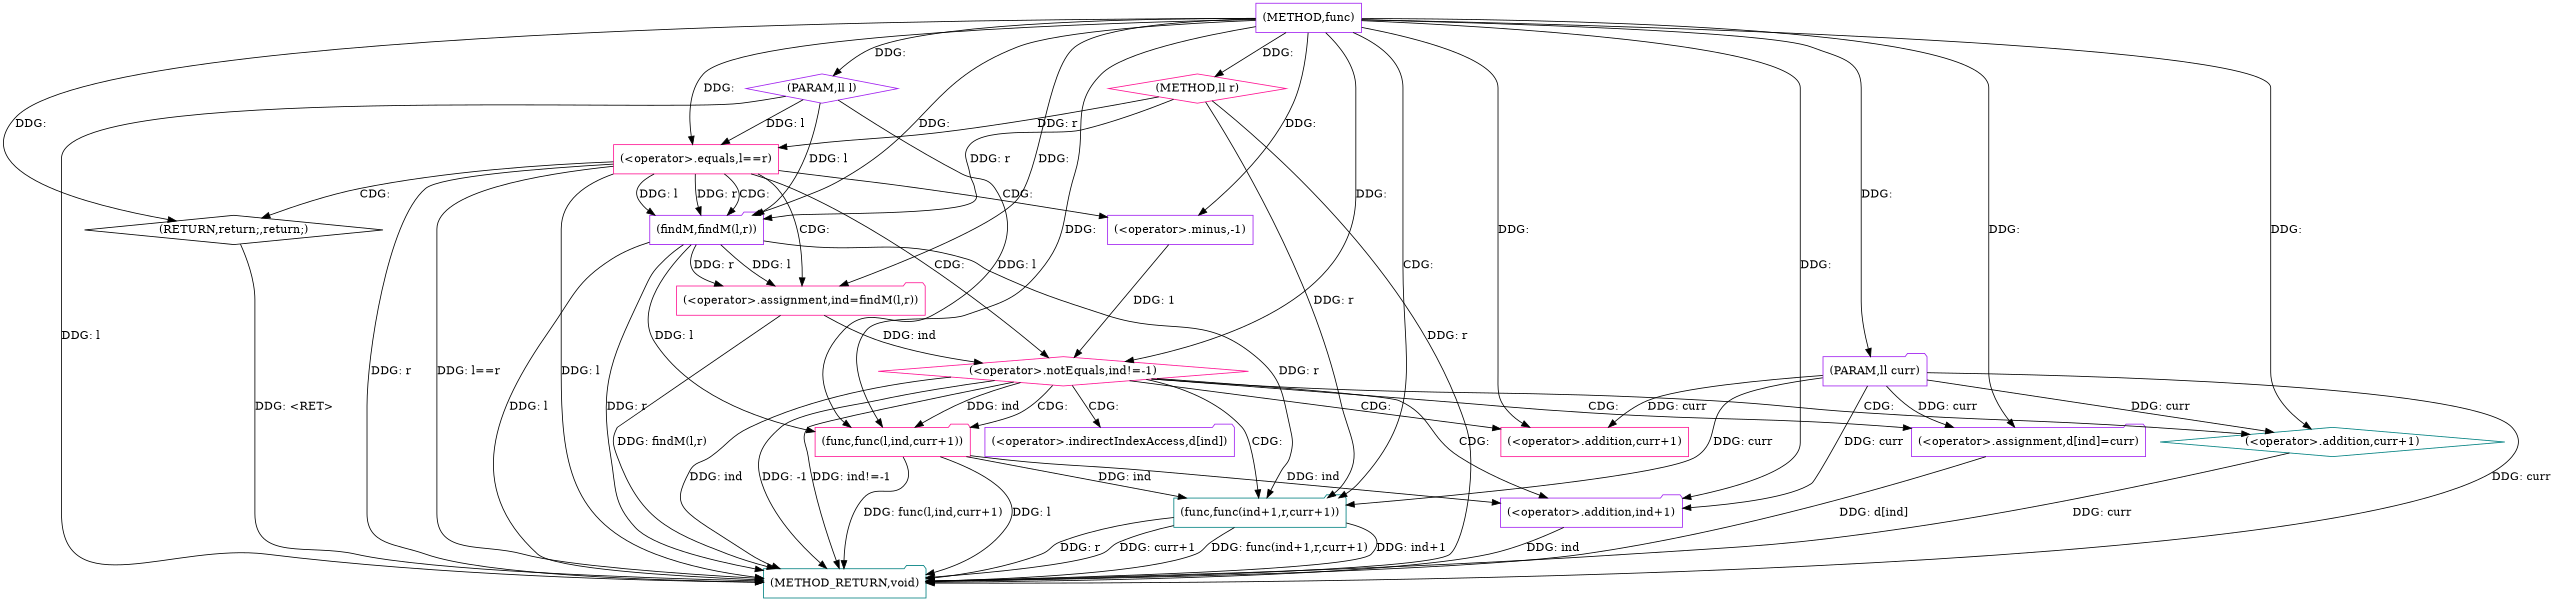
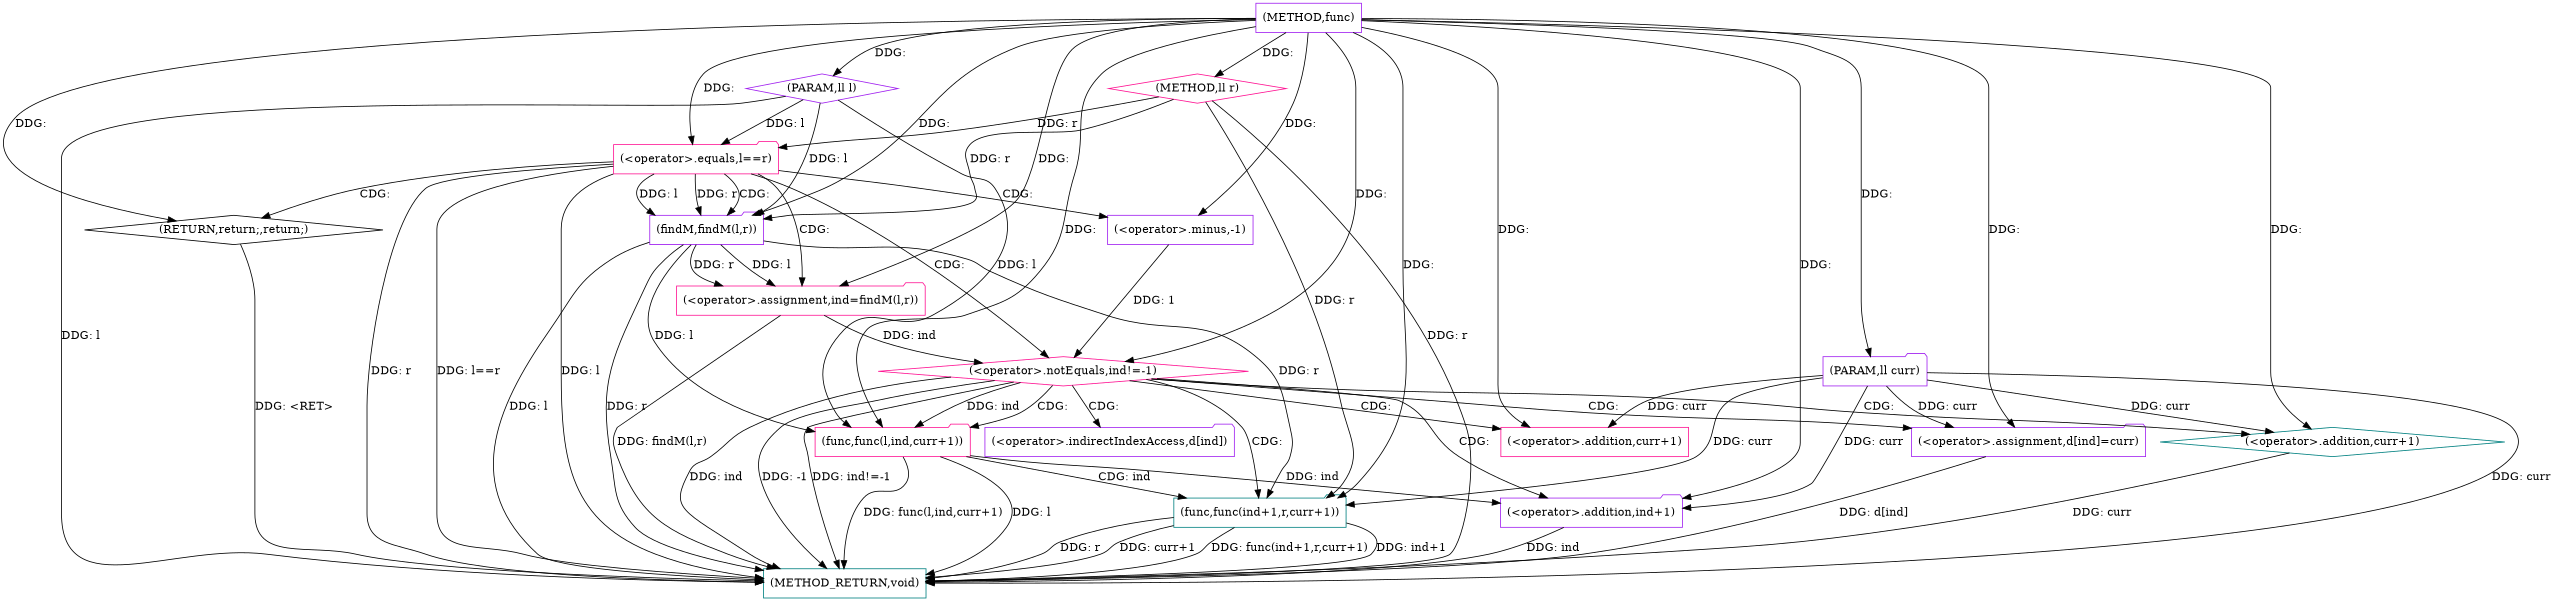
node "(<operator>.equals,l==r)": shape box -> folder
edge "(METHOD,func)" -> "(func,func(ind+1,r,curr+1))": label "CDG: " -> "DDG: "
edge "(func,func(l,ind,curr+1))" -> "(func,func(ind+1,r,curr+1))": label "DDG: ind" -> "CDG: ind"
node "(METHOD_RETURN,void)": shape folder -> box
